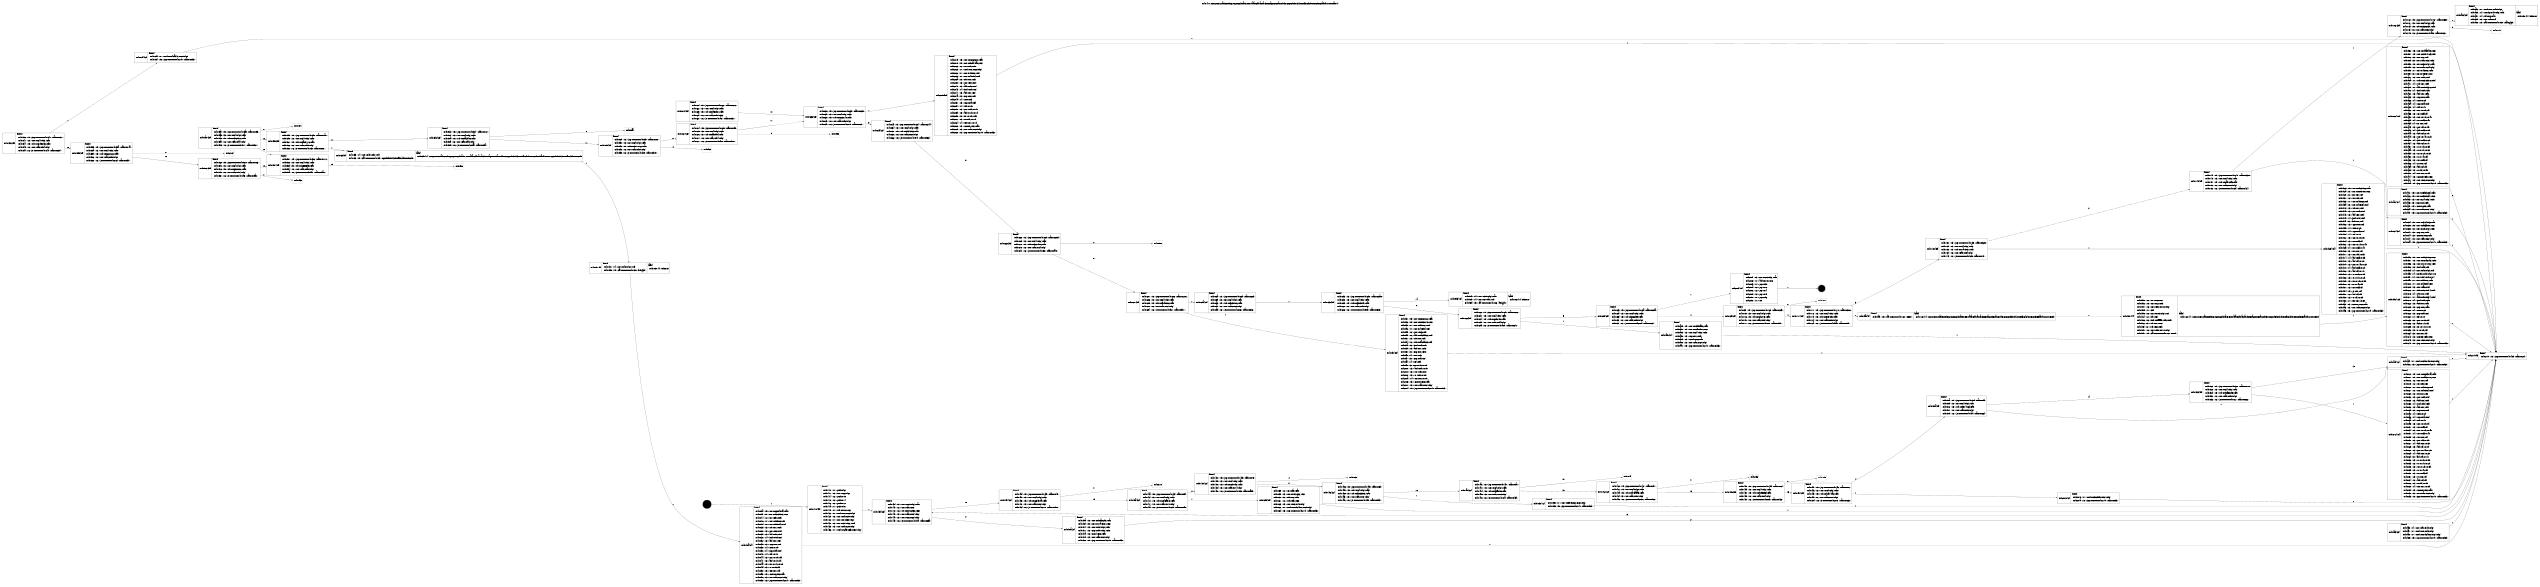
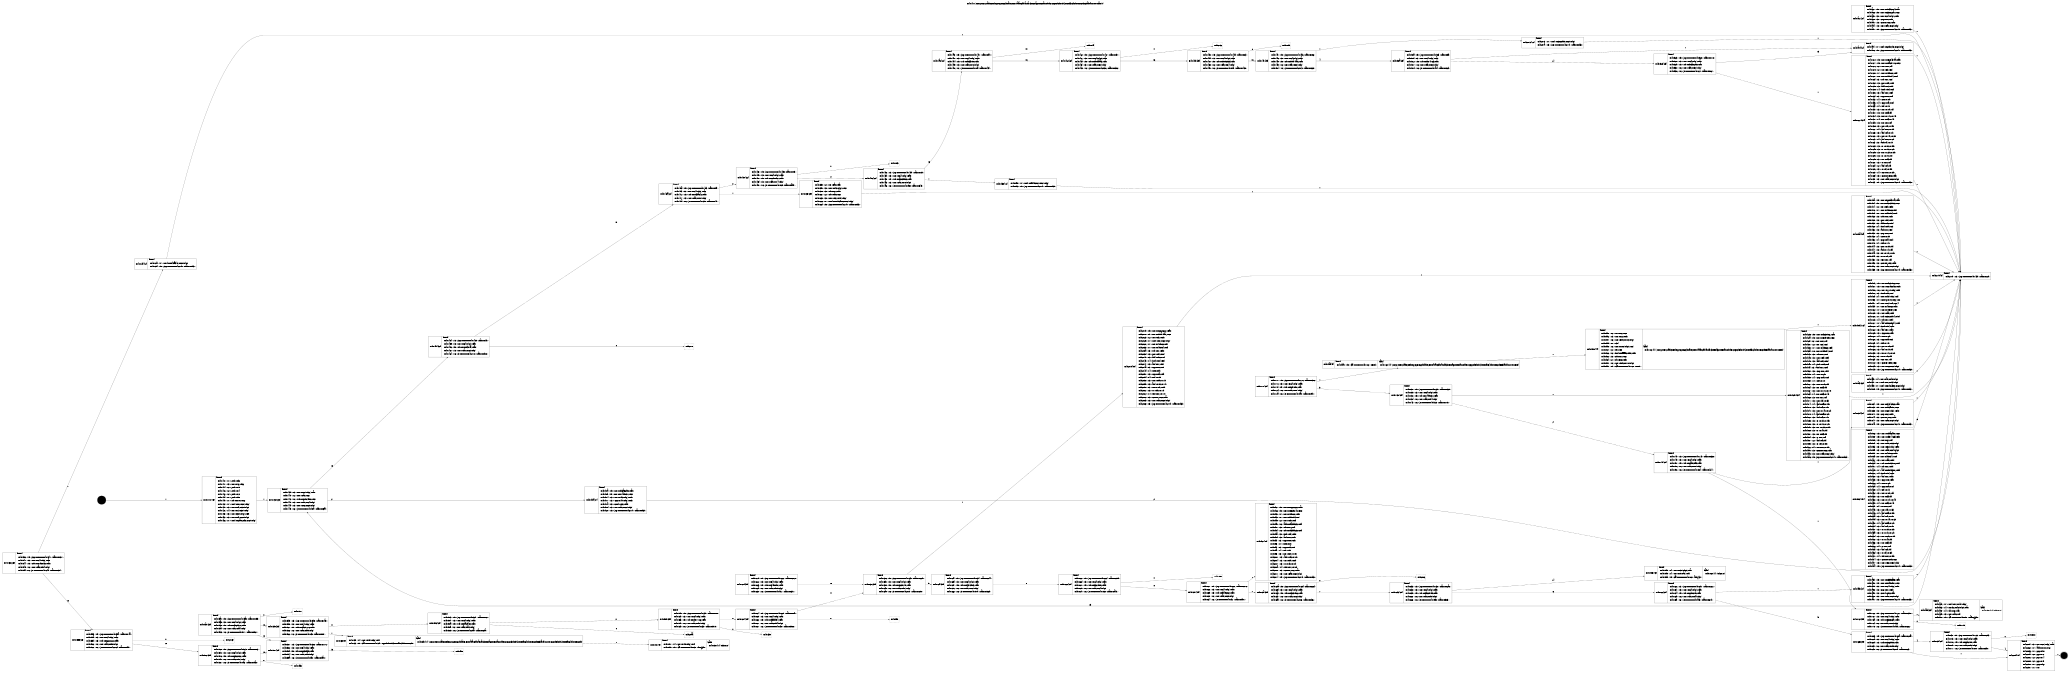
edge "0x4016fe [25]" -> "0x401717 [25]": now "0x4016fe [25]" -> "0x40207f [19]"
edge "0x401fc1 [88]" -> "0x40217b [5]": removed, label "1"
edge "0x401d01 [9]" -> "0x401d0a [84]": removed, label "1"
node "0x4020c6": added
